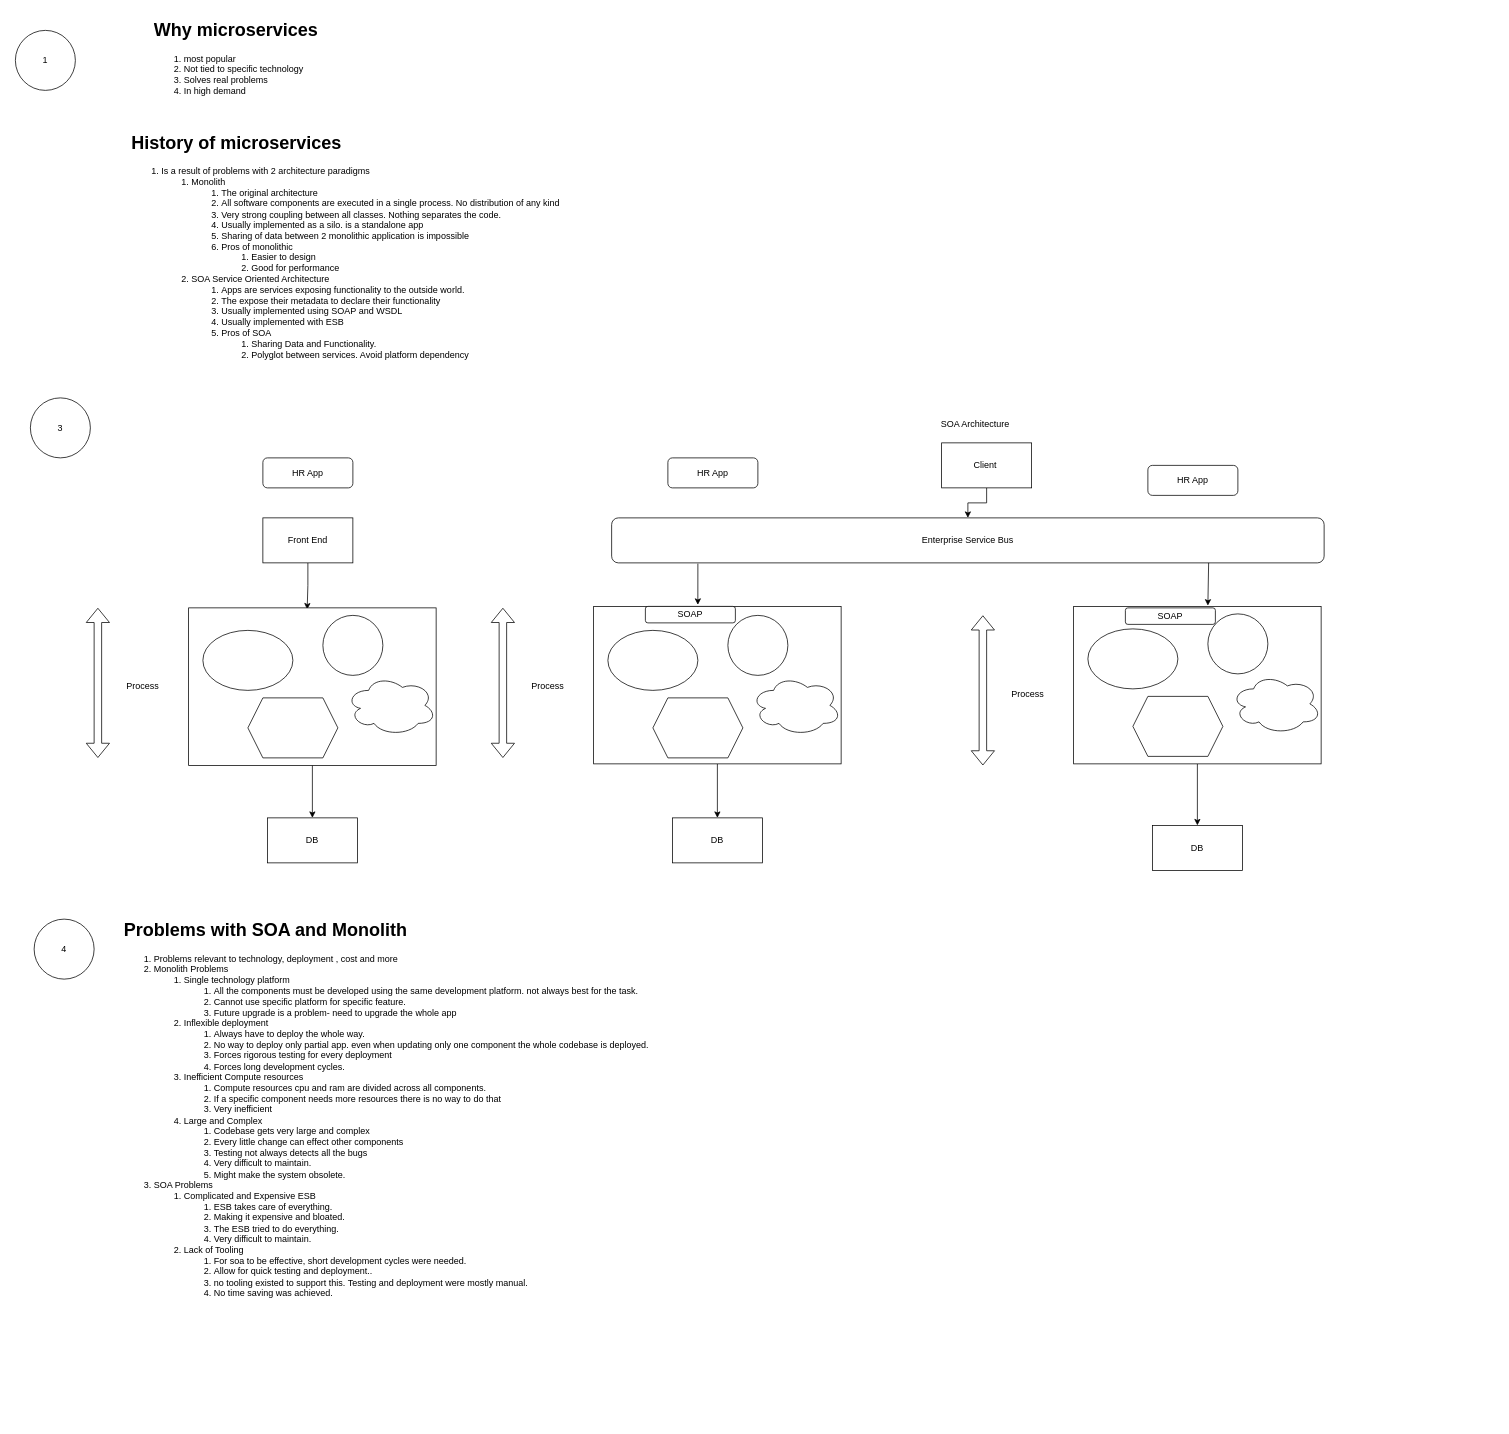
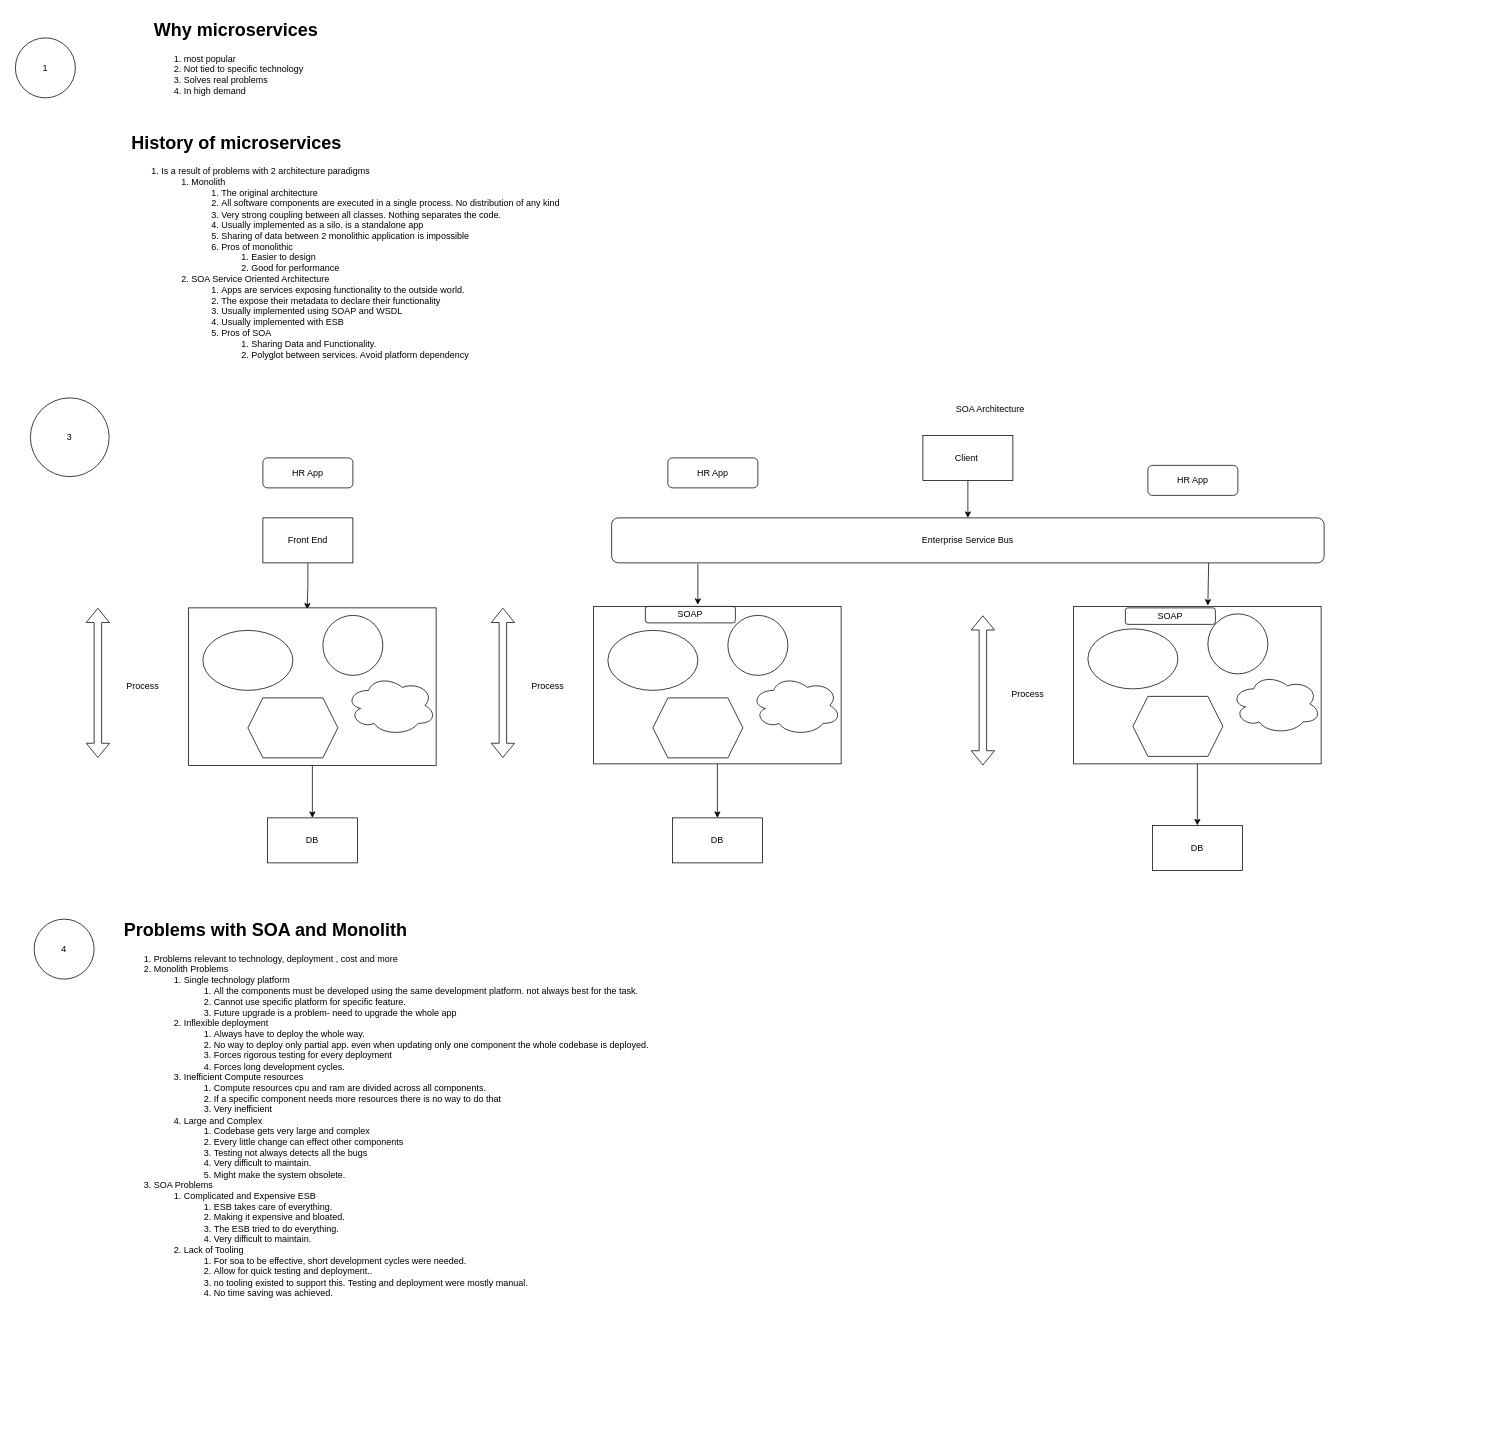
node "1": moved (45, 60) -> (45, 68)
node "SOA Architecture": moved (975, 424) -> (990, 409)
node "3": size 60x60 -> 79x79
node "Client": moved (987, 465) -> (968, 458)
